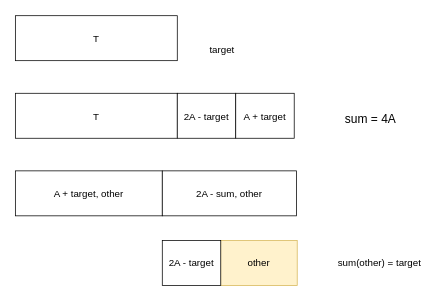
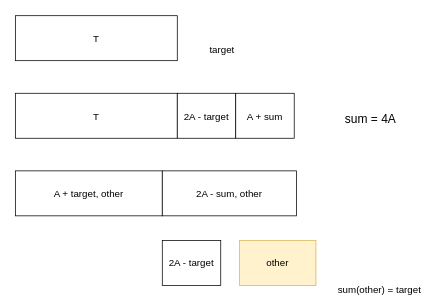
node "A + target": label "A + target" -> "A + sum"
node "other": moved (259, 263) -> (278, 263)
node "sum(other) = target": moved (380, 263) -> (380, 289)
